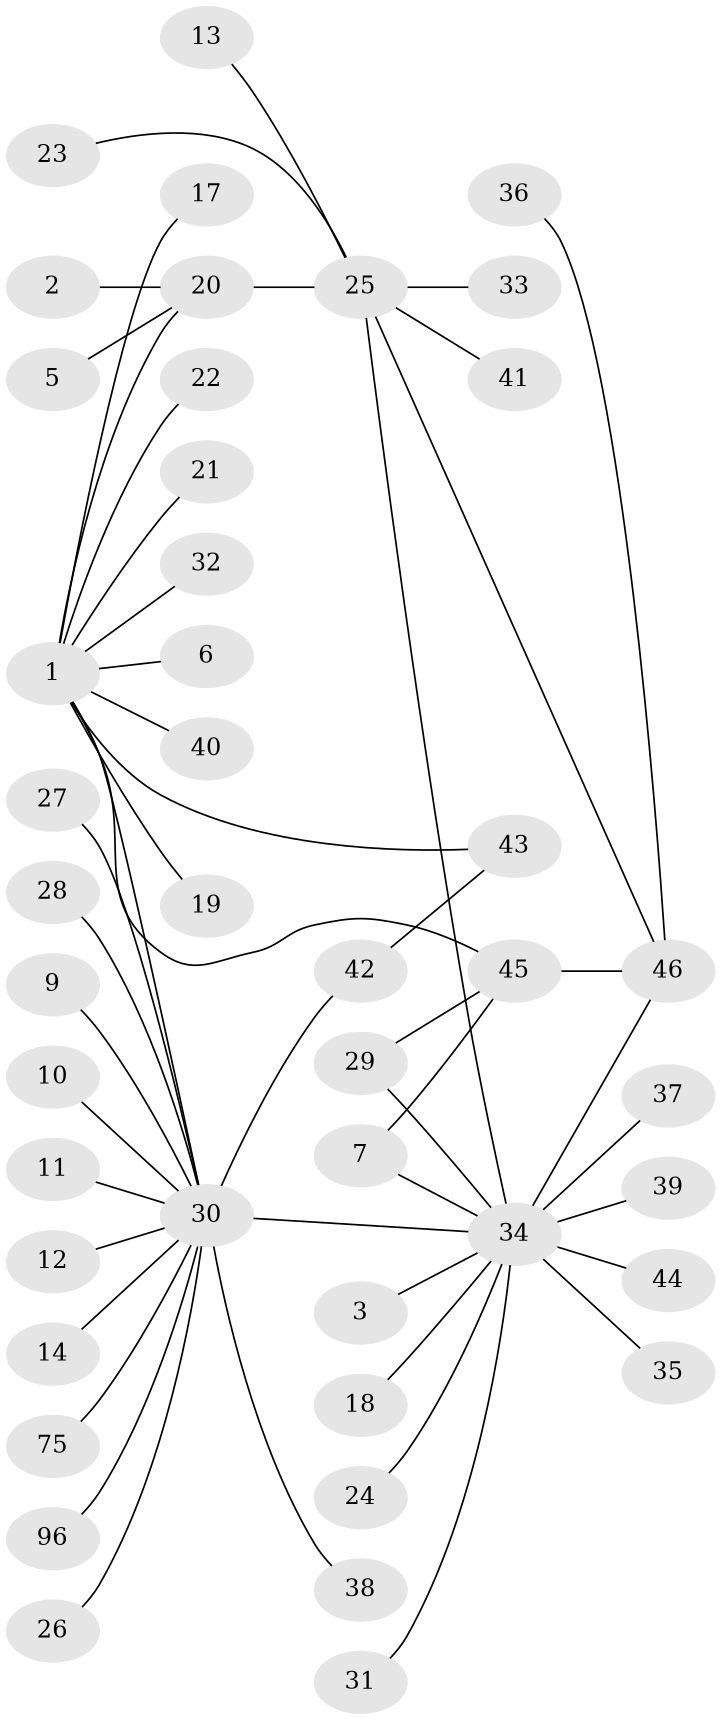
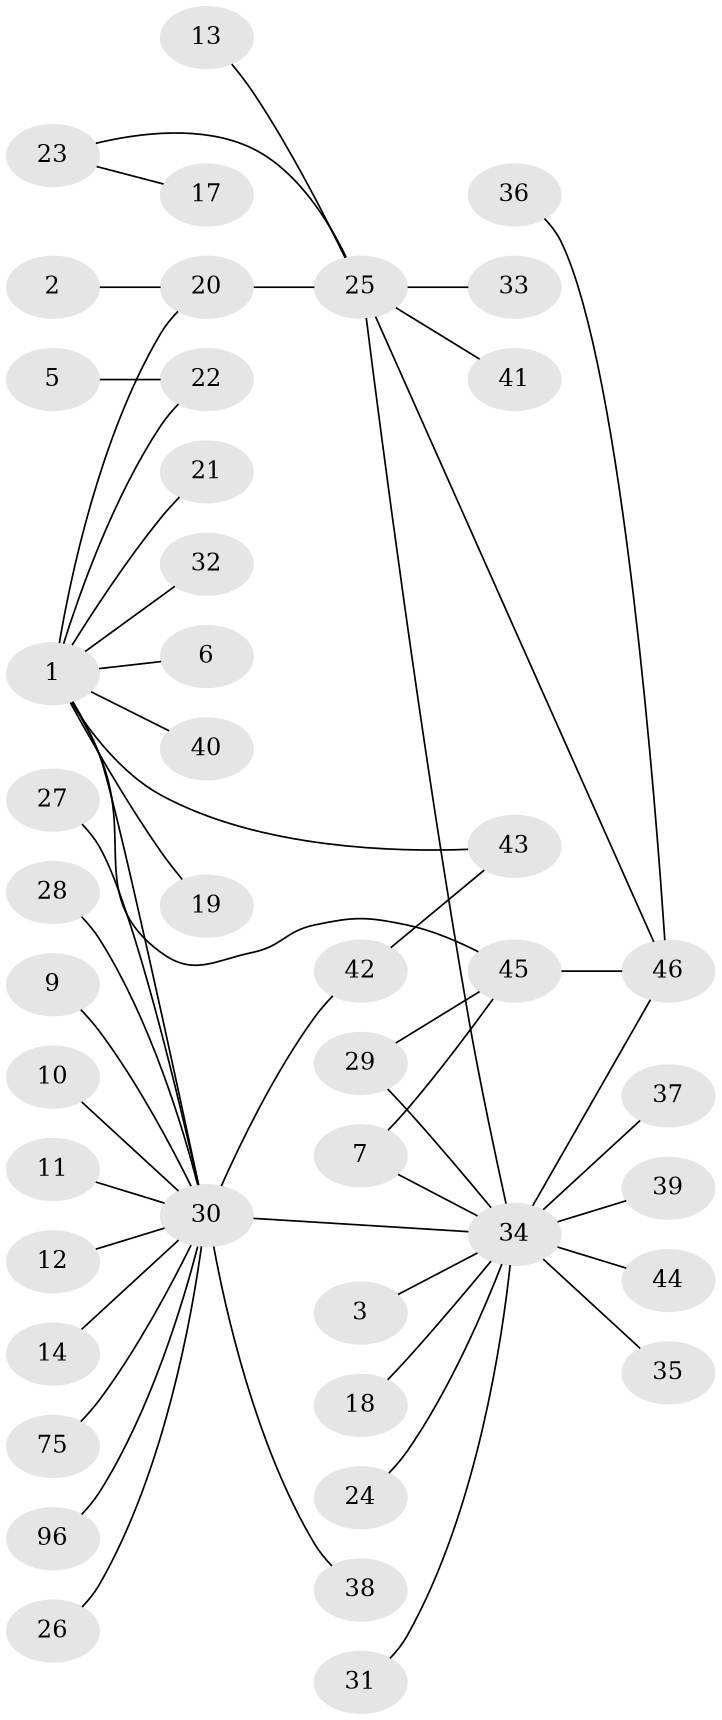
edge "20" -- "5": now "22" -- "5"
edge "17" -- "1": now "17" -- "23"
